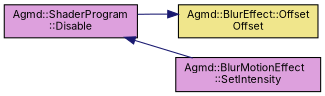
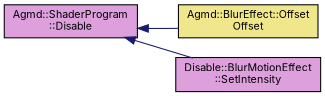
edge "Agmd::ShaderProgram ::Disable" -> "Agmd::BlurEffect::Offset Offset": reversed
node "Agmd::BlurMotionEffect ::SetIntensity": label "Agmd::BlurMotionEffect ::SetIntensity" -> "Disable::BlurMotionEffect ::SetIntensity"
